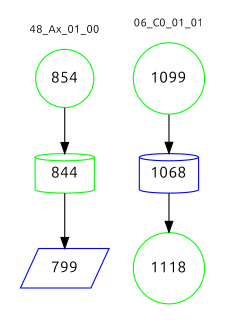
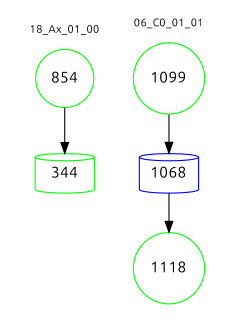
cluster "48_Ax_01_00": label "48_Ax_01_00" -> "18_Ax_01_00"
node "844": label "844" -> "344"
node "799": removed
